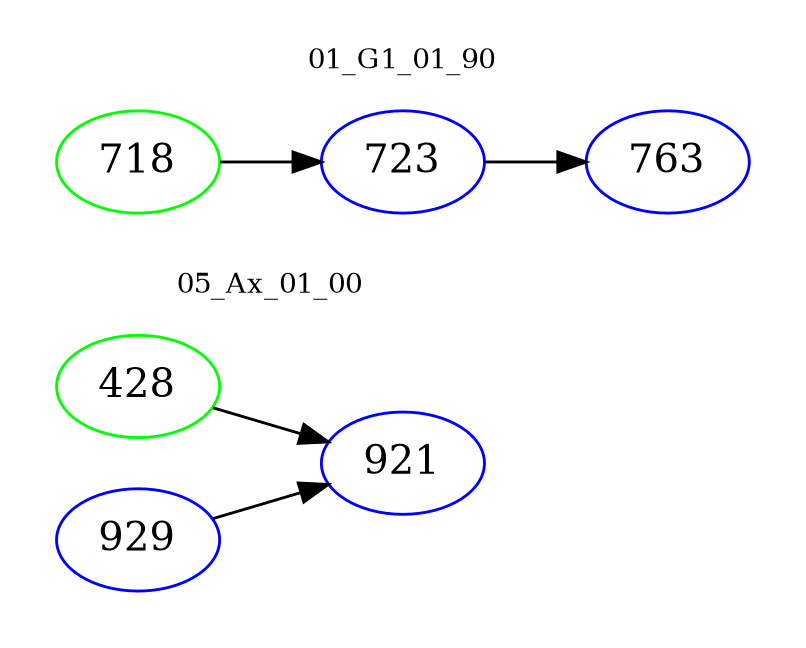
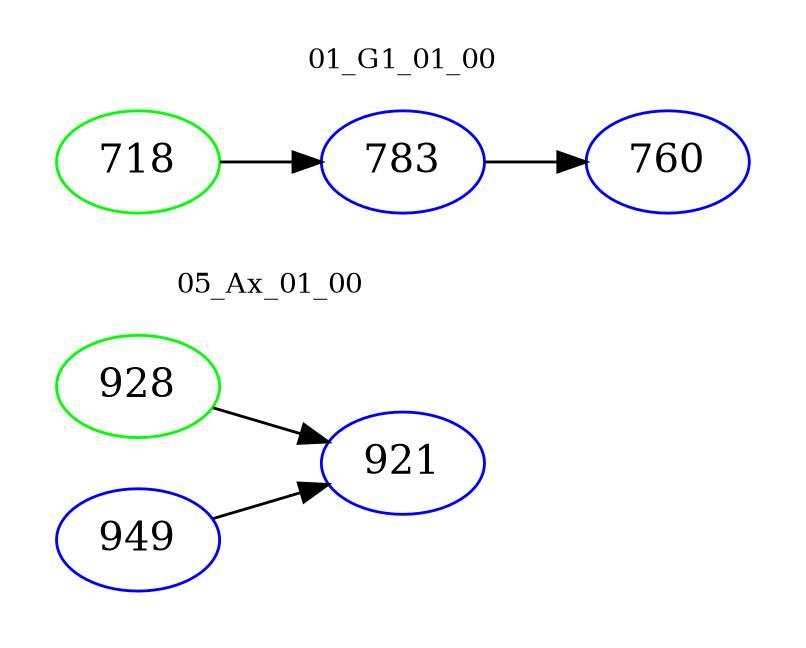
cluster "01_G1_01_90": label "01_G1_01_90" -> "01_G1_01_00"
node "723": label "723" -> "783"
node "763": label "763" -> "760"
node "428": label "428" -> "928"
node "929": label "929" -> "949"
